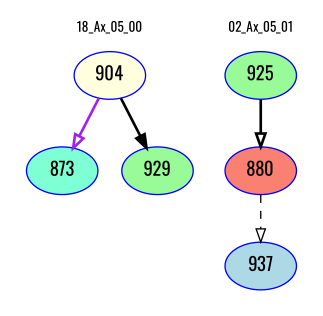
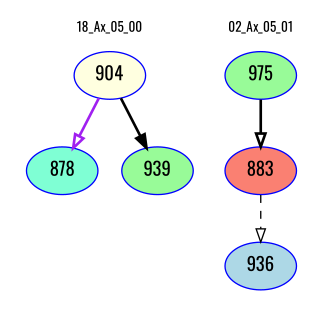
node "925": label "925" -> "975"
node "873": label "873" -> "878"
node "929": label "929" -> "939"
node "880": label "880" -> "883"
node "937": label "937" -> "936"
